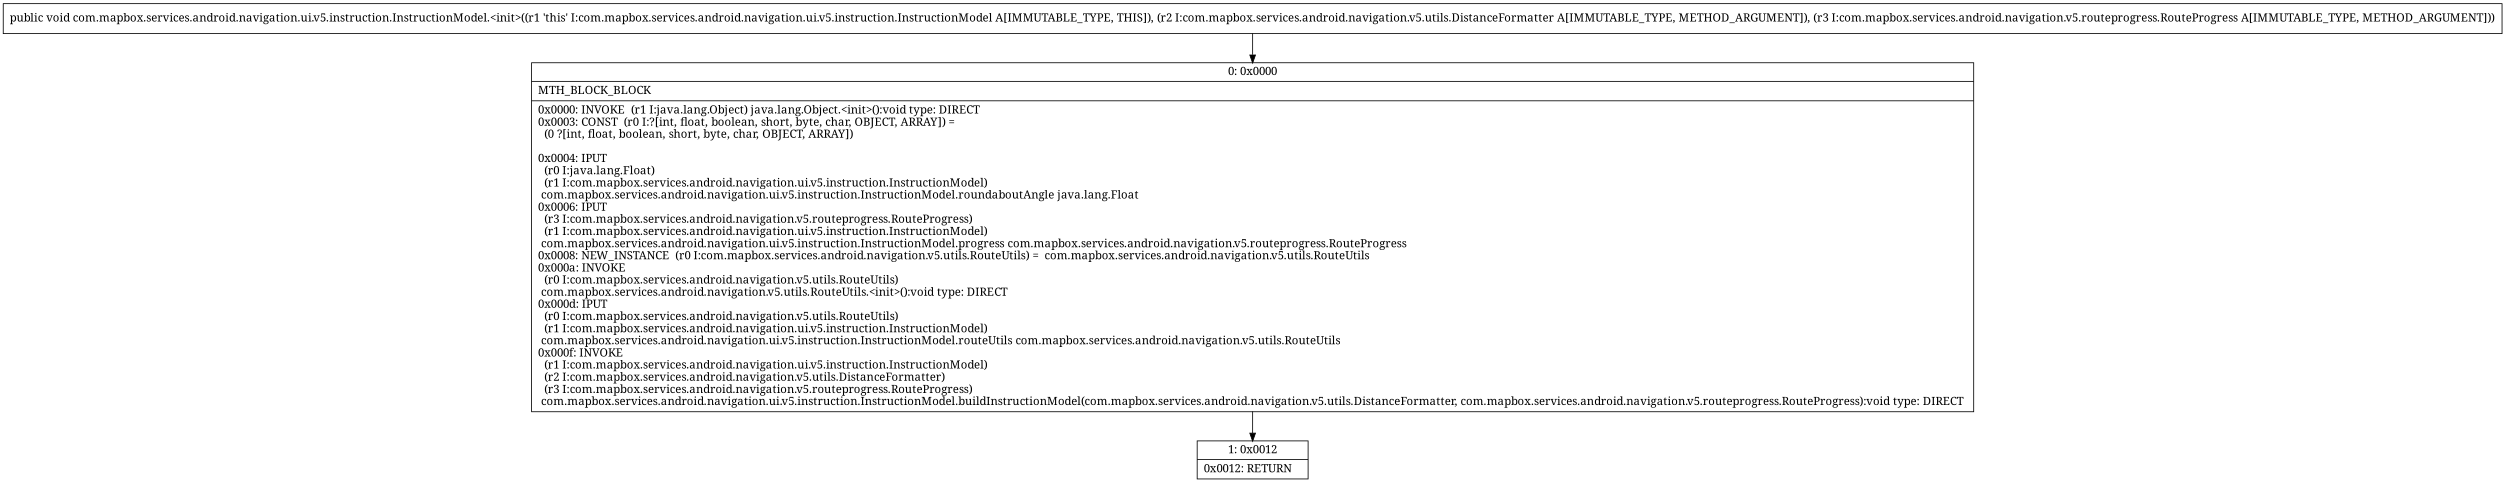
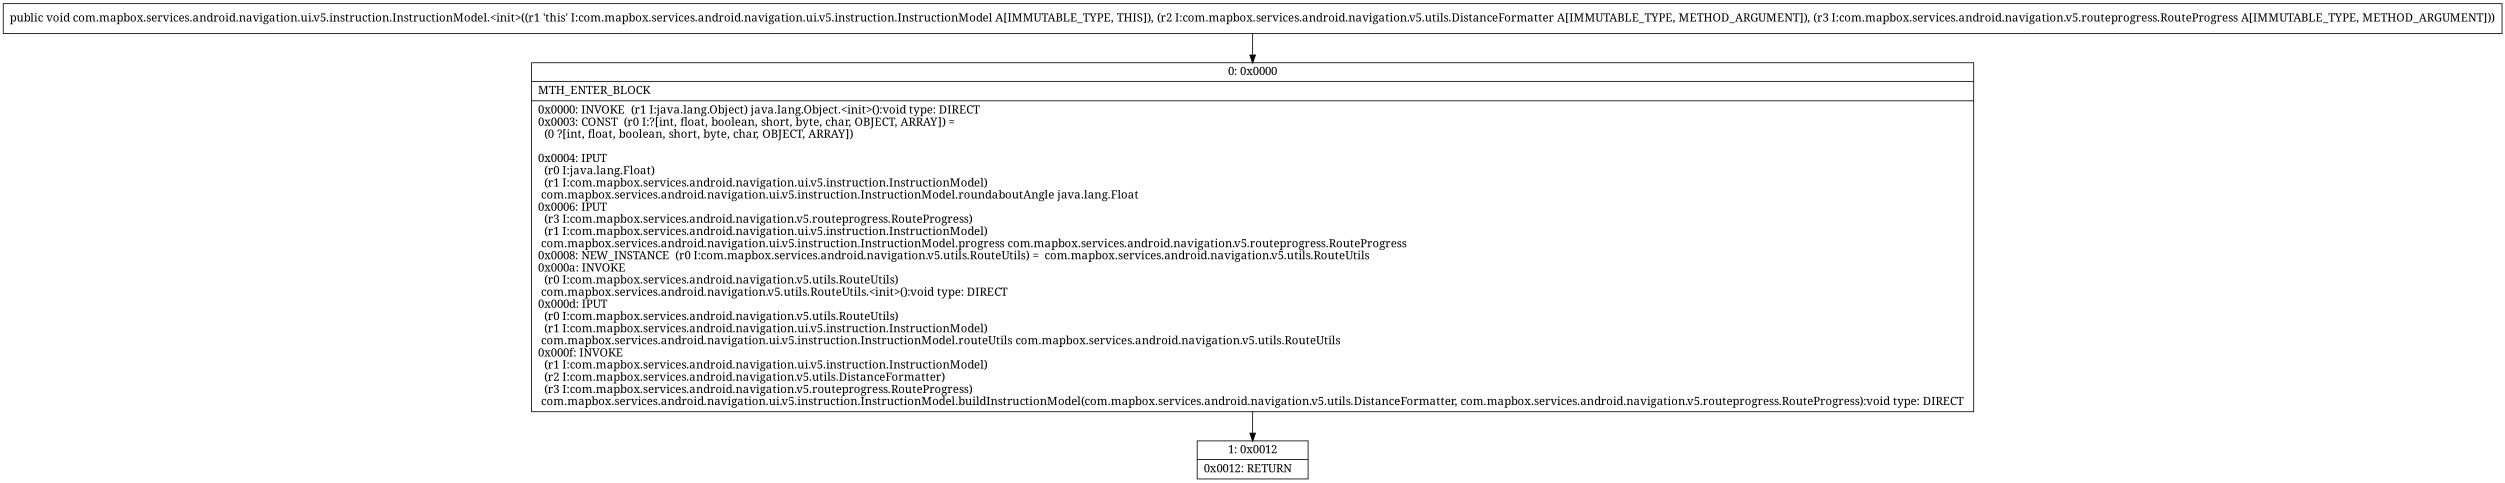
node "0: 0x0000": text "MTH_BLOCK_BLOCK" -> "MTH_ENTER_BLOCK"
